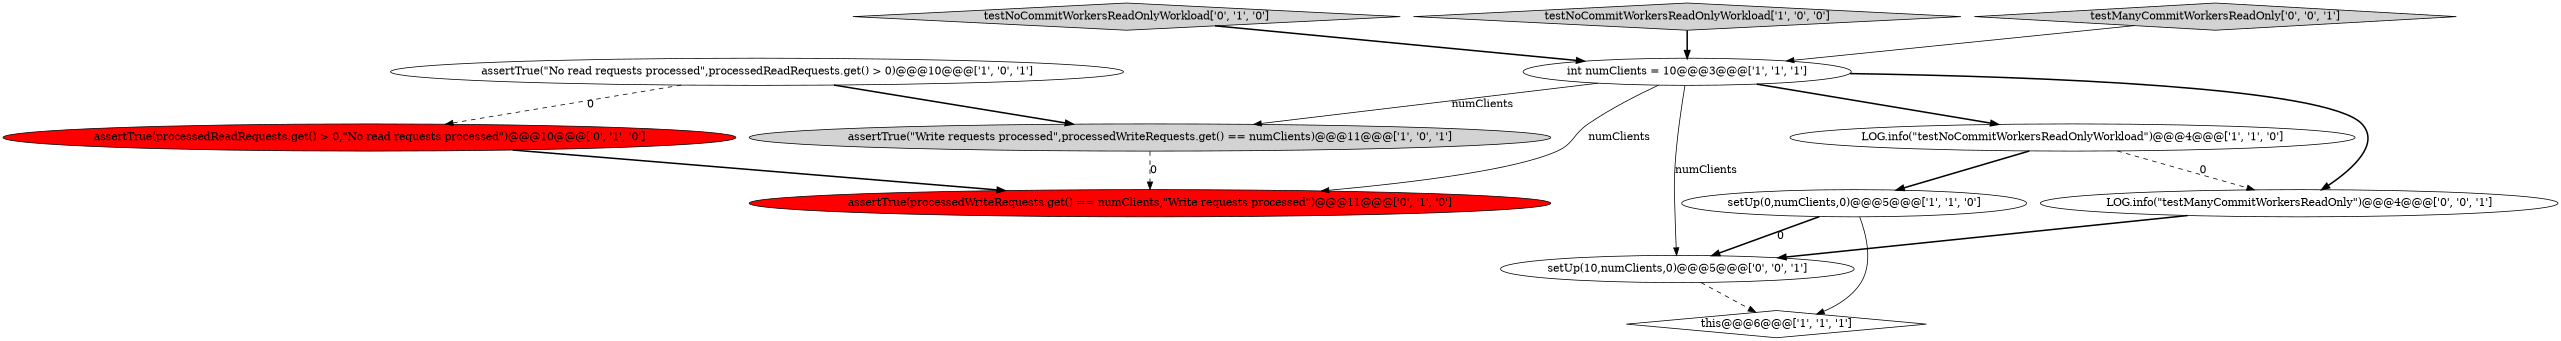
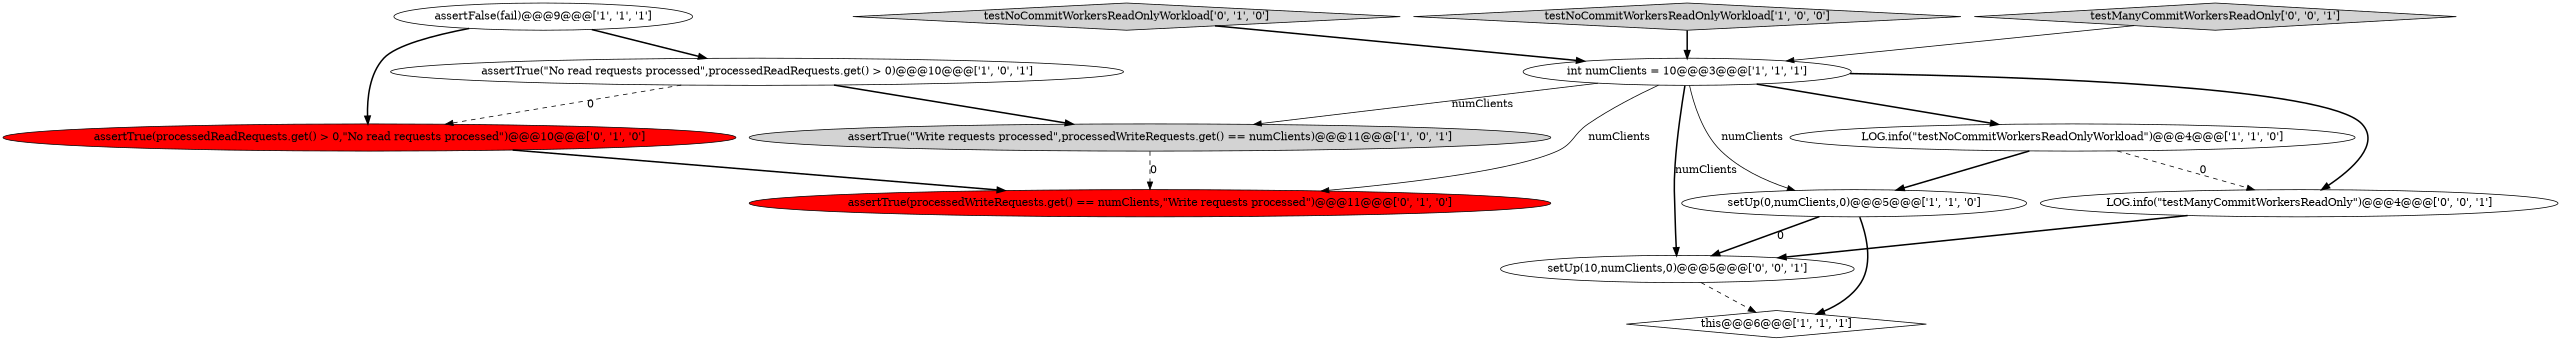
node "assertFalse(fail)@@@9@@@['1', '1', '1']": added
edge "int numClients = 10@@@3@@@['1', '1', '1']" -> "setUp(0,numClients,0)@@@5@@@['1', '1', '0']": added, label "numClients"
edge "int numClients = 10@@@3@@@['1', '1', '1']" -> "setUp(10,numClients,0)@@@5@@@['0', '0', '1']": style solid -> bold
edge "setUp(0,numClients,0)@@@5@@@['1', '1', '0']" -> "this@@@6@@@['1', '1', '1']": style solid -> bold
